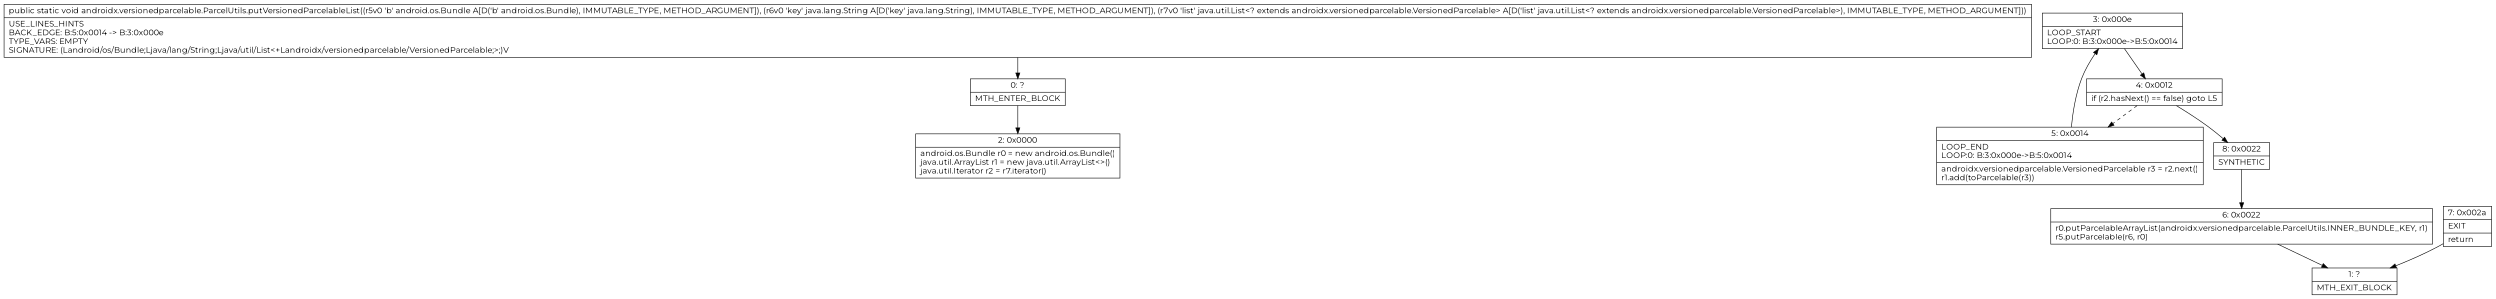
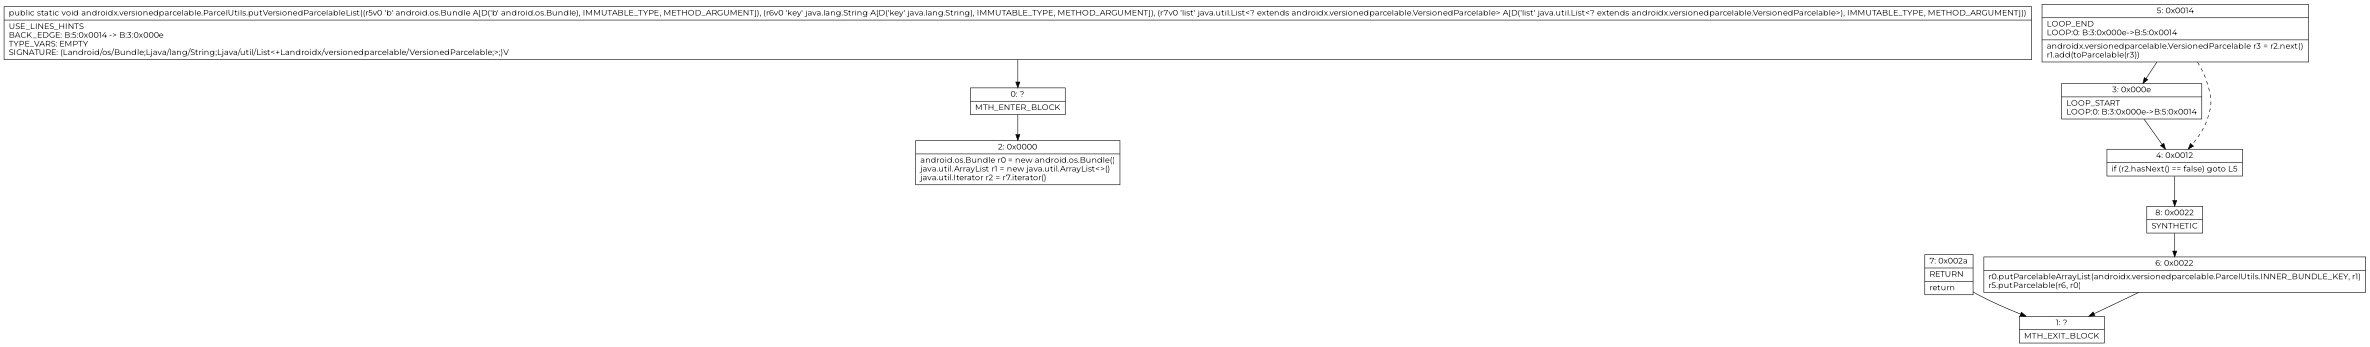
edge "4: 0x0012" -> "5: 0x0014": reversed
node "7: 0x002a": text "EXIT" -> "RETURN"
